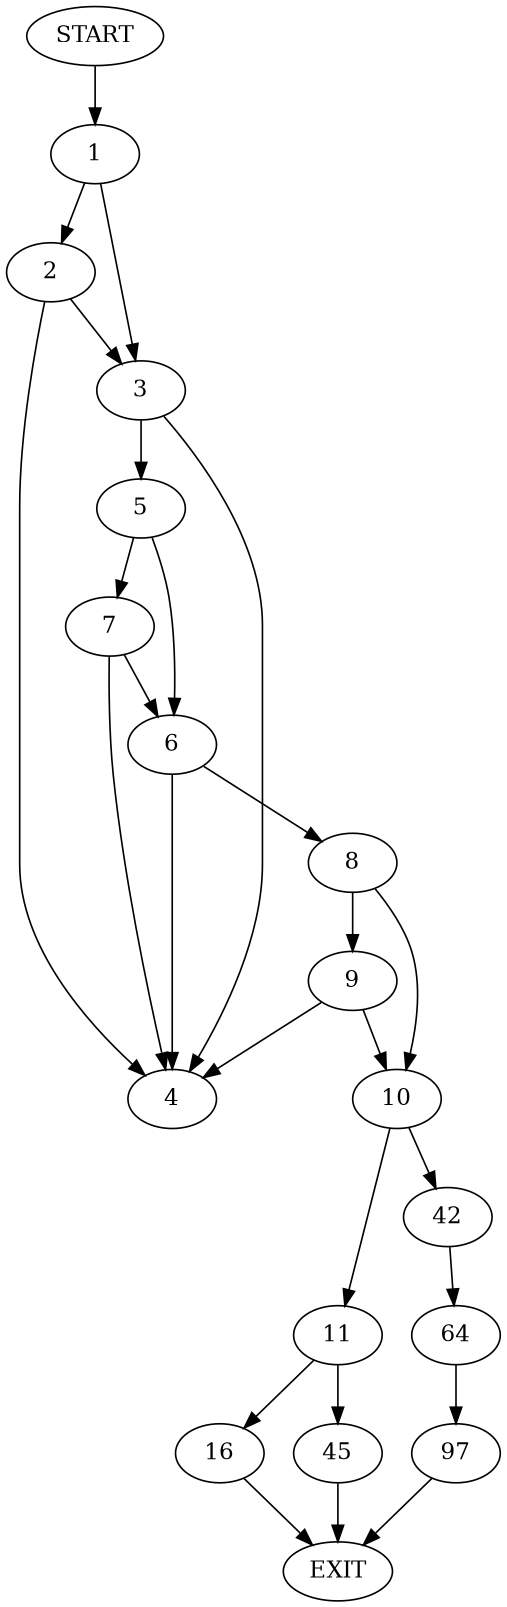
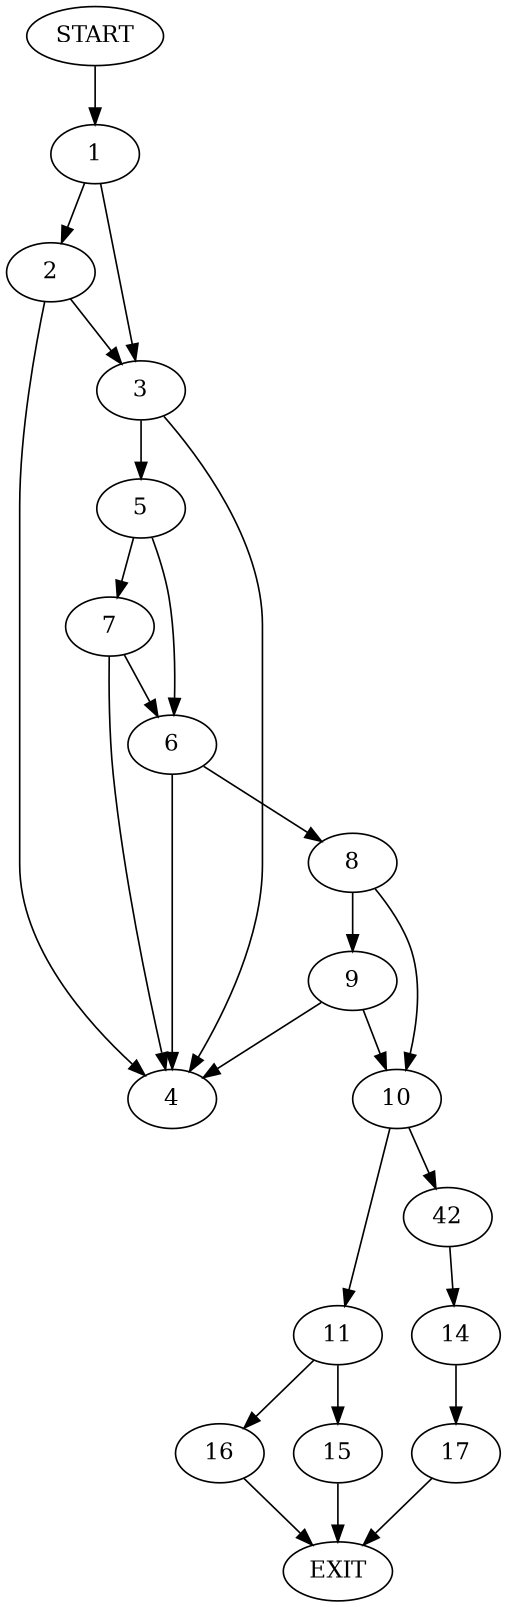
node "64": label "64" -> "14"
node "45": label "45" -> "15"
node "97": label "97" -> "17"
